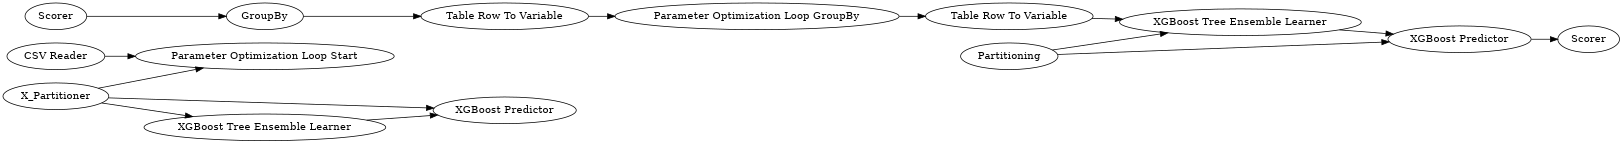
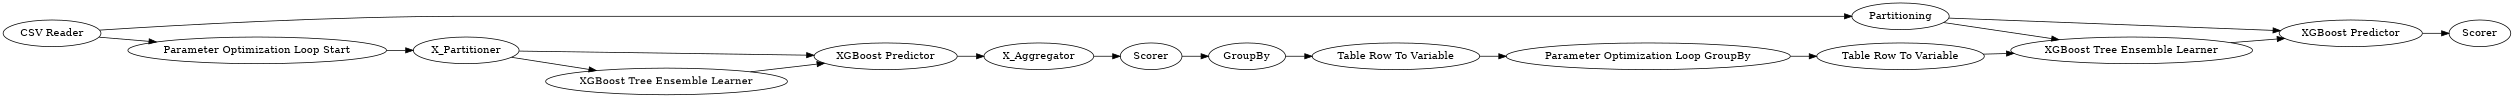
edge "CSV Reader" -> "Partitioning": added
node "X_Aggregator": added
edge "X_Partitioner" -> "Parameter Optimization Loop Start": reversed
